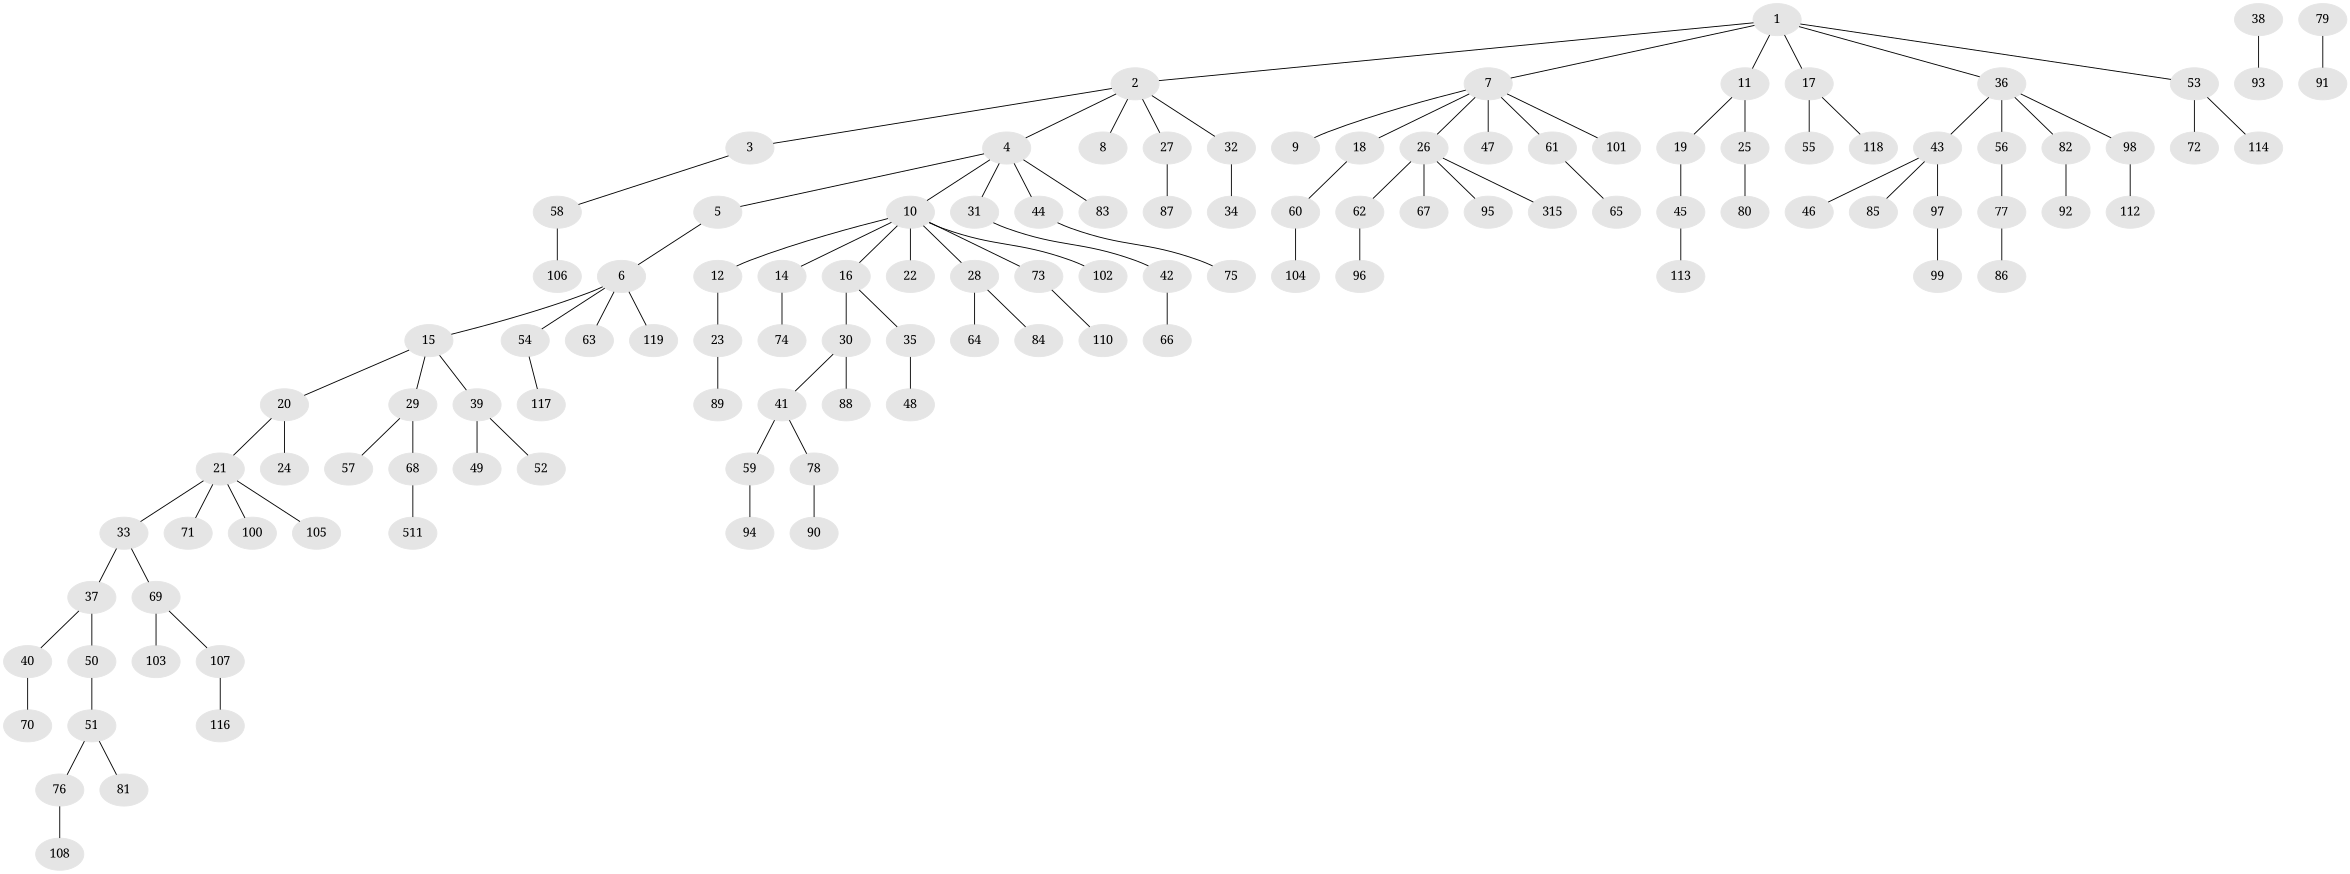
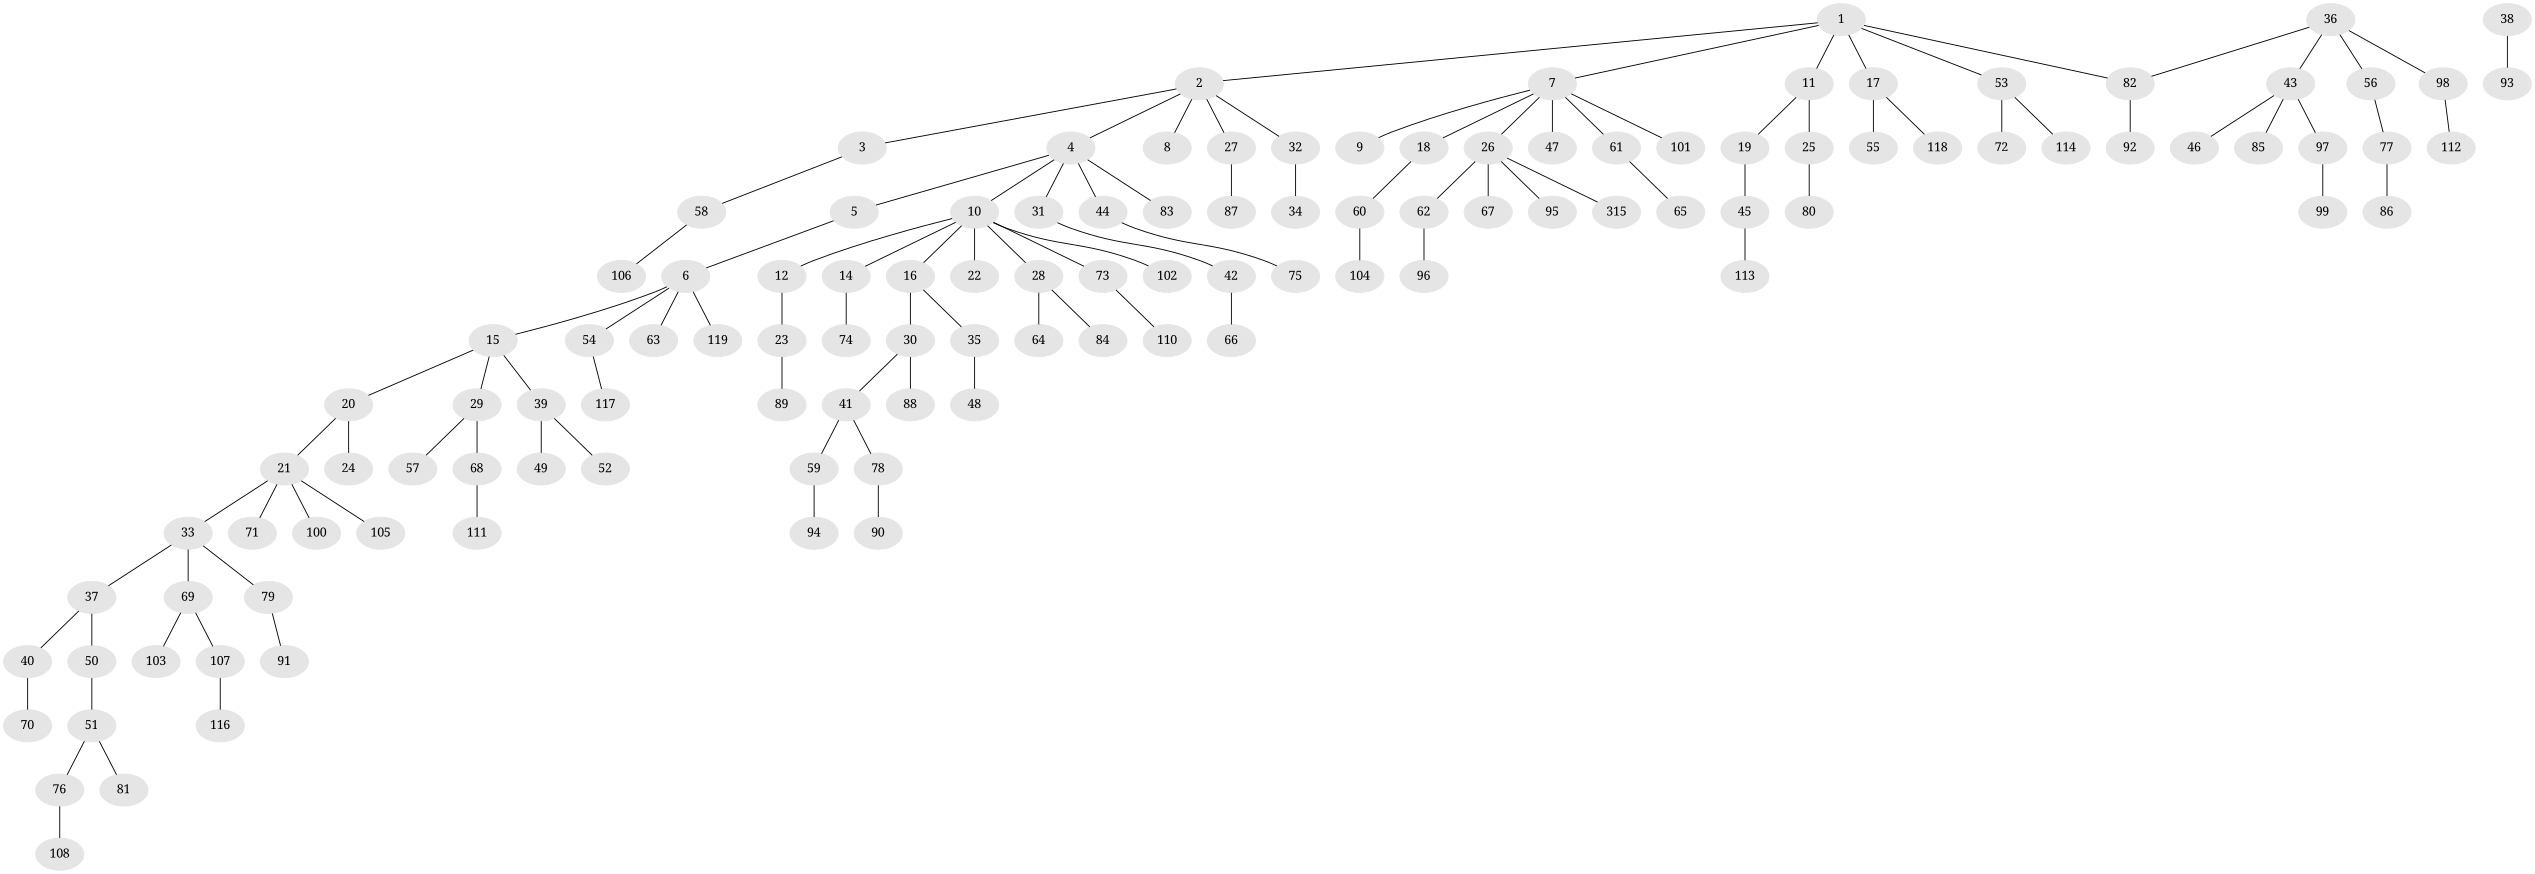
edge "1" -- "36": now "1" -- "82"
node "511": label "511" -> "111"
edge "33" -- "79": added
